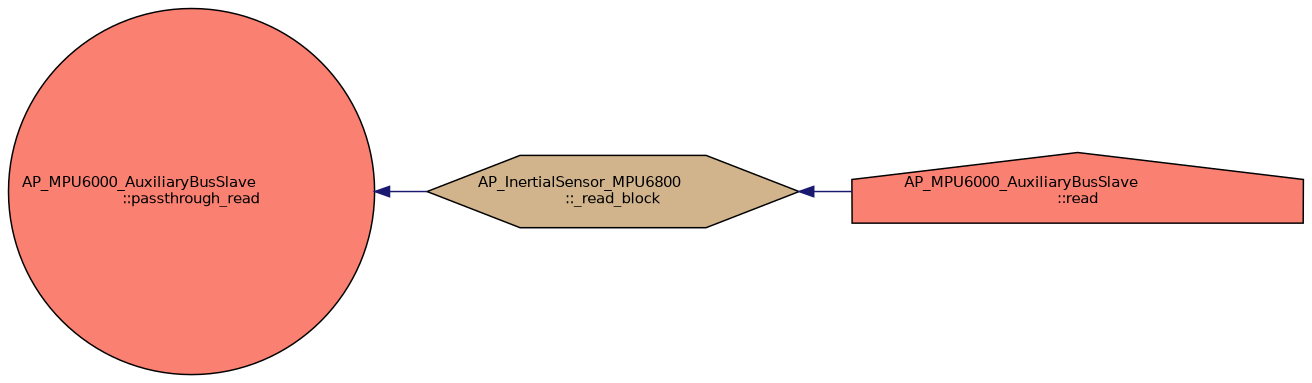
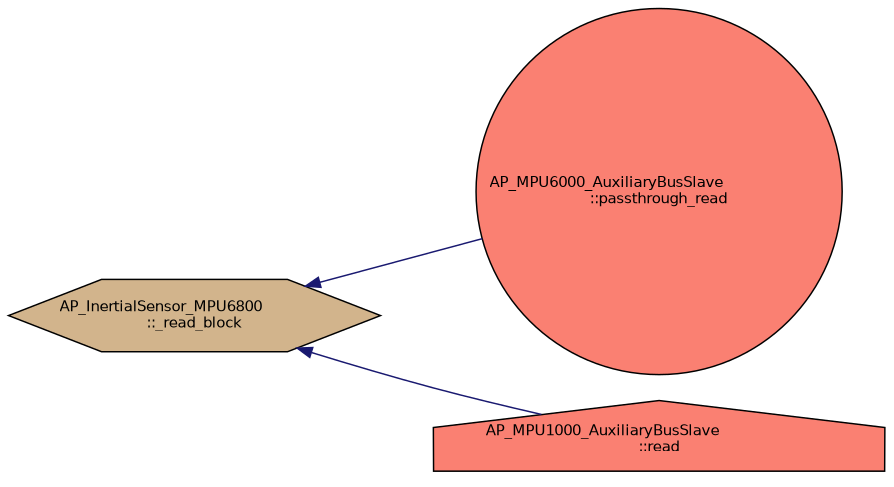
edge "AP_InertialSensor_MPU6800 ::_read_block" -> "AP_MPU6000_AuxiliaryBusSlave ::passthrough_read": reversed
node "AP_MPU6000_AuxiliaryBusSlave ::read": label "AP_MPU6000_AuxiliaryBusSlave ::read" -> "AP_MPU1000_AuxiliaryBusSlave ::read"
